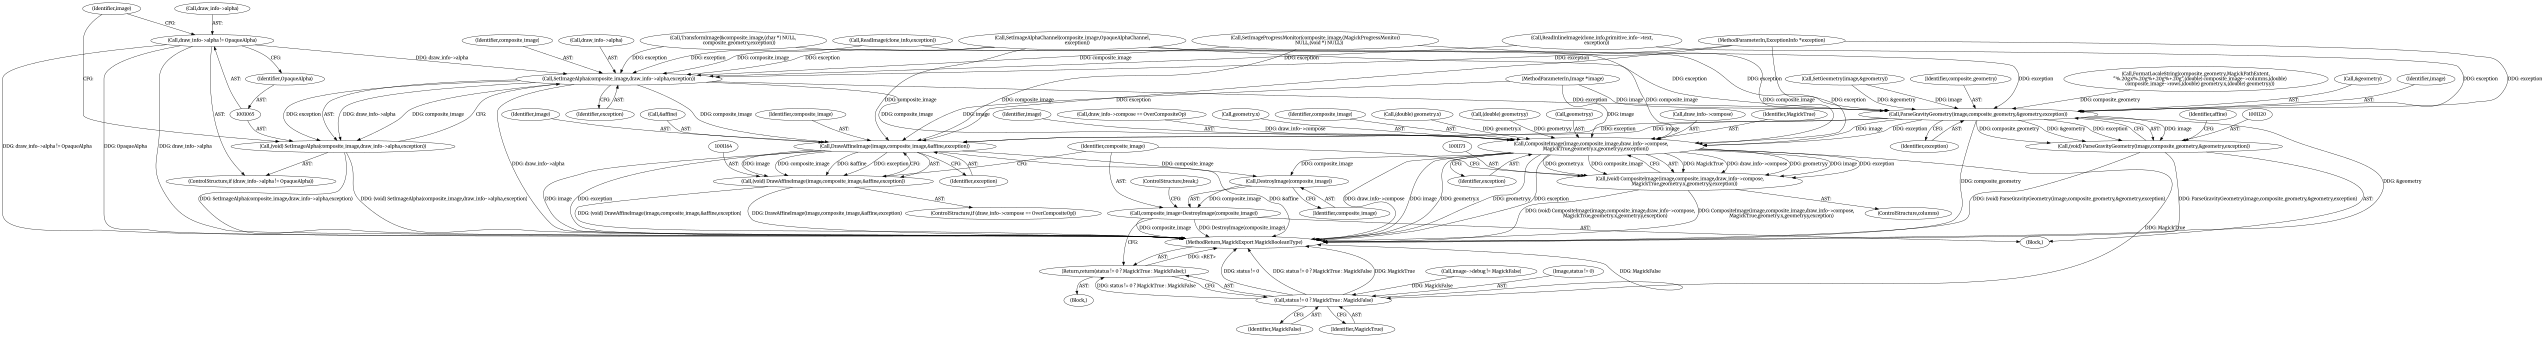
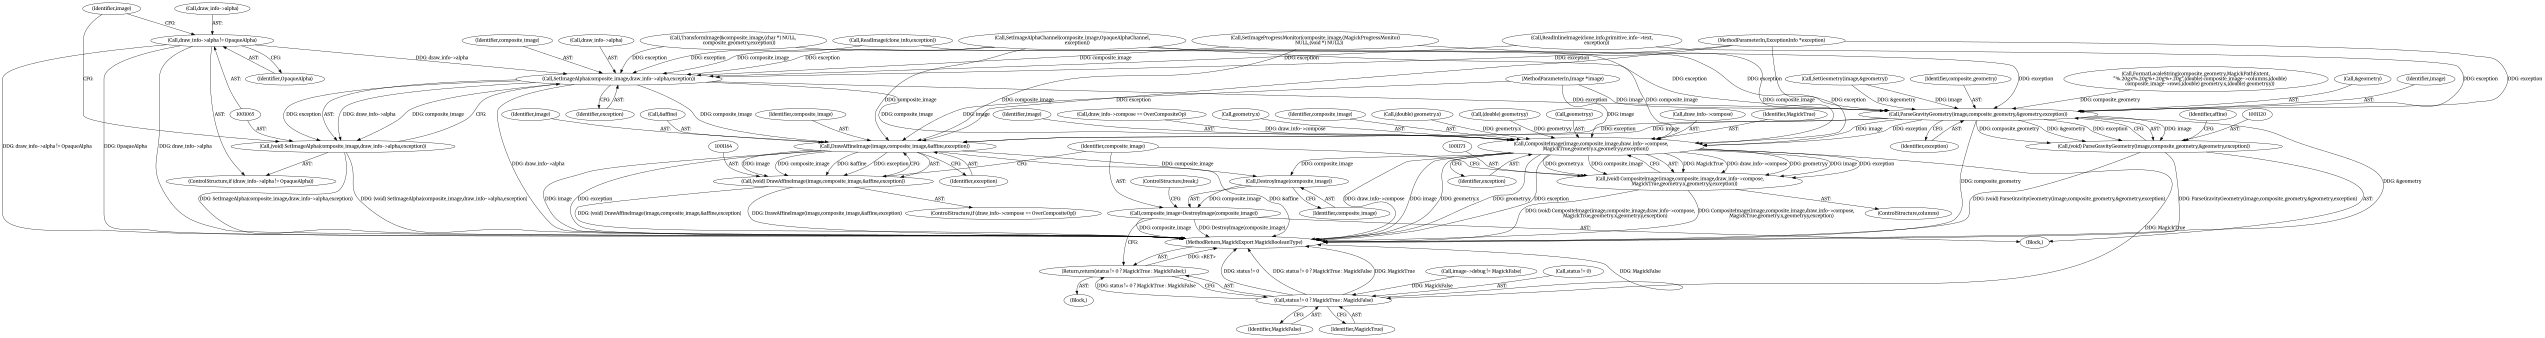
edge "(Identifier,OpaqueAlpha)" -> "1001065": now "(Identifier,OpaqueAlpha)" -> "(Call,draw_info->alpha != OpaqueAlpha)"
node "(Image,status != 0)": label "(Image,status != 0)" -> "(Call,status != 0)"
